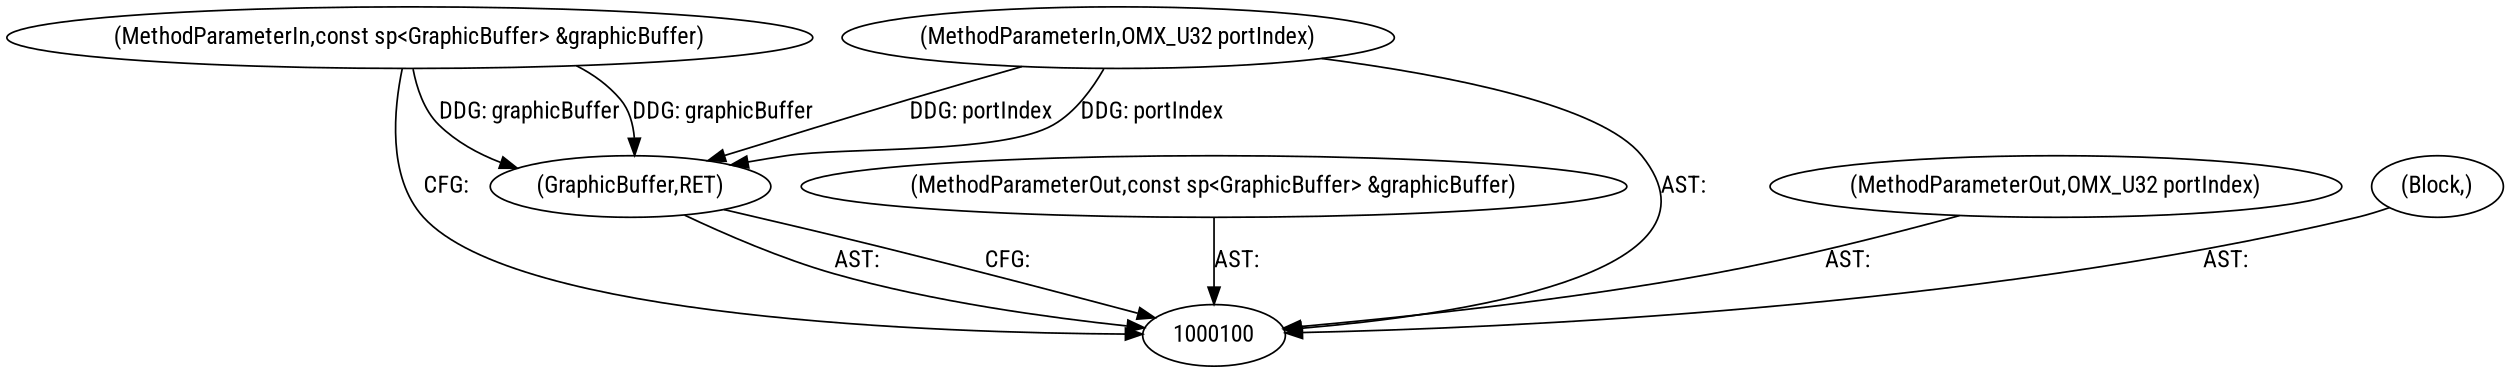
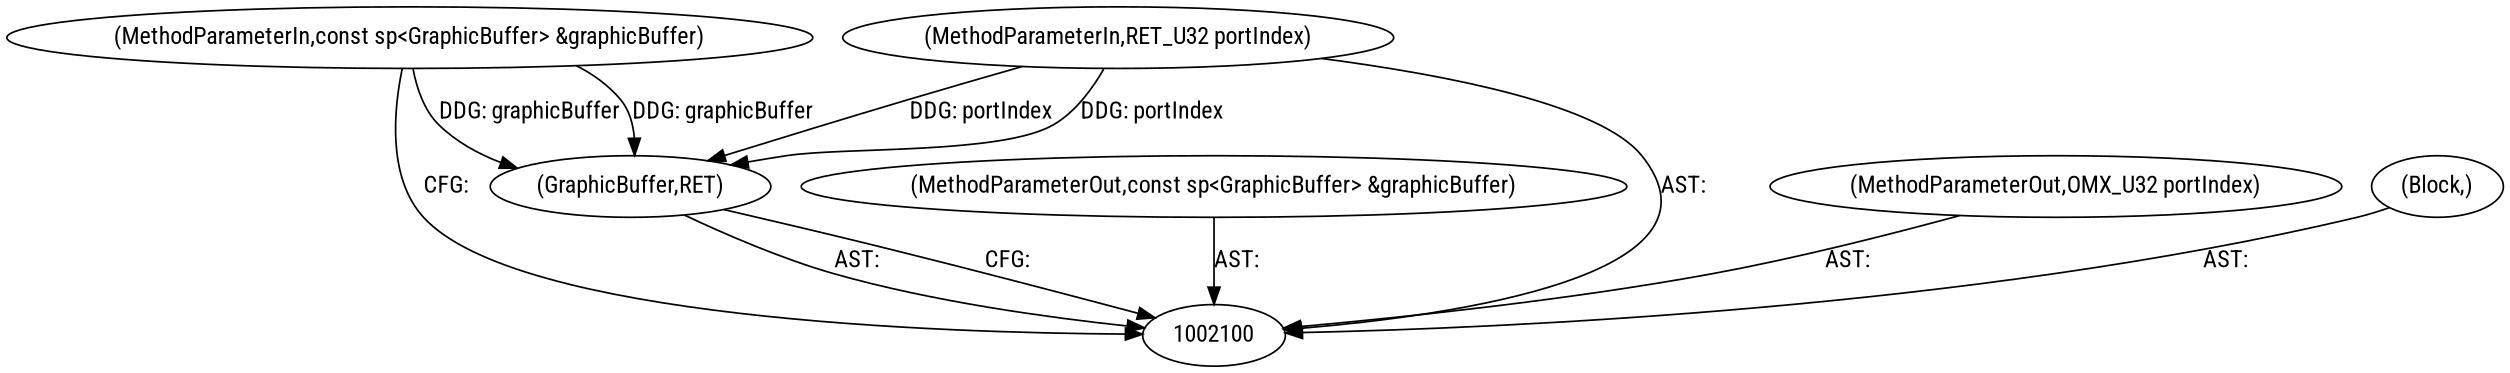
node "(MethodParameterIn,OMX_U32 portIndex)": label "(MethodParameterIn,OMX_U32 portIndex)" -> "(MethodParameterIn,RET_U32 portIndex)"
node "1000100": label "1000100" -> "1002100"
